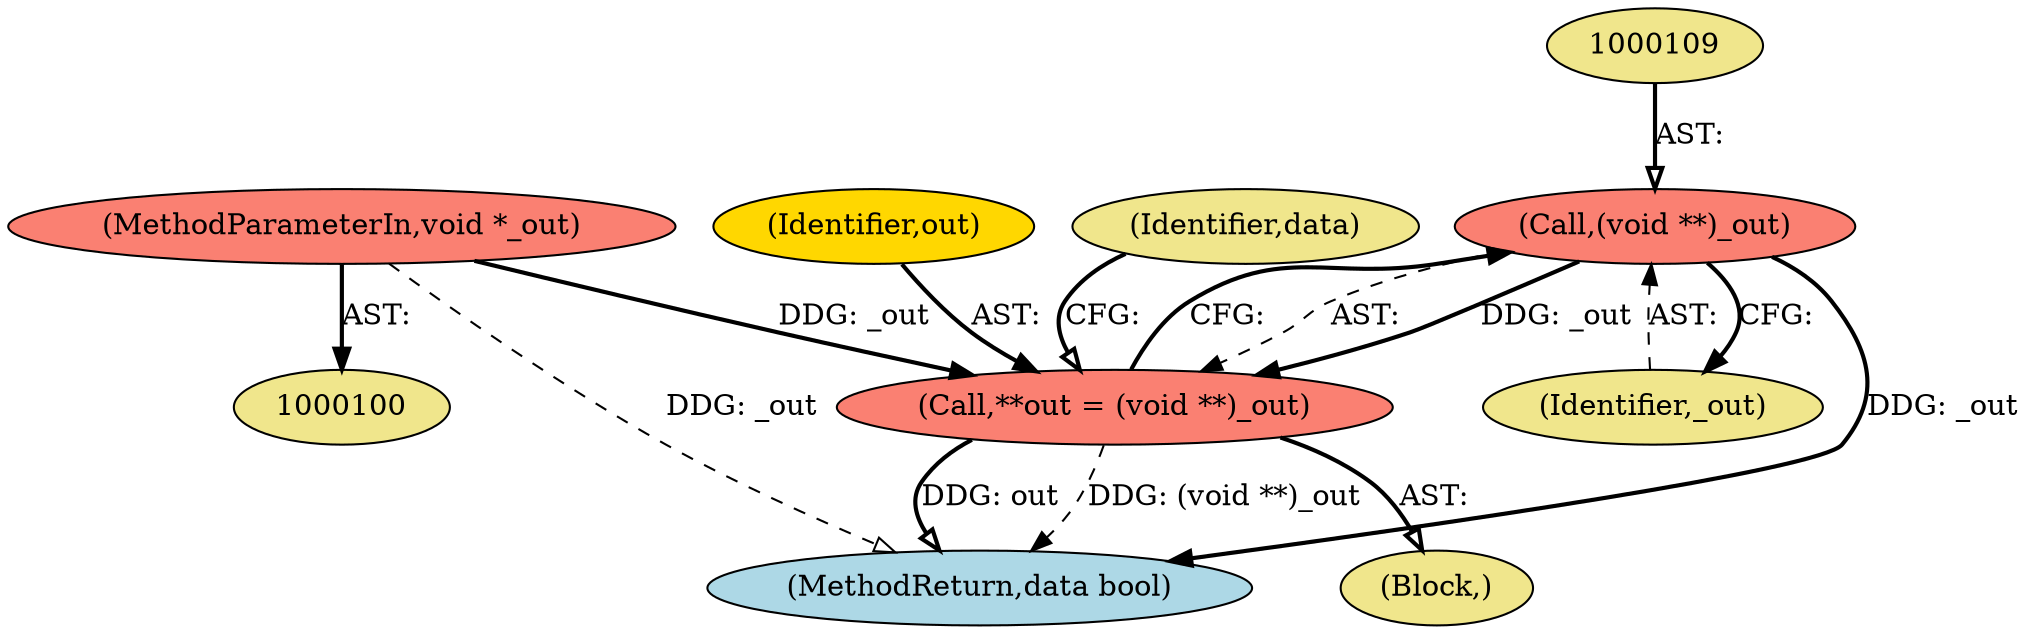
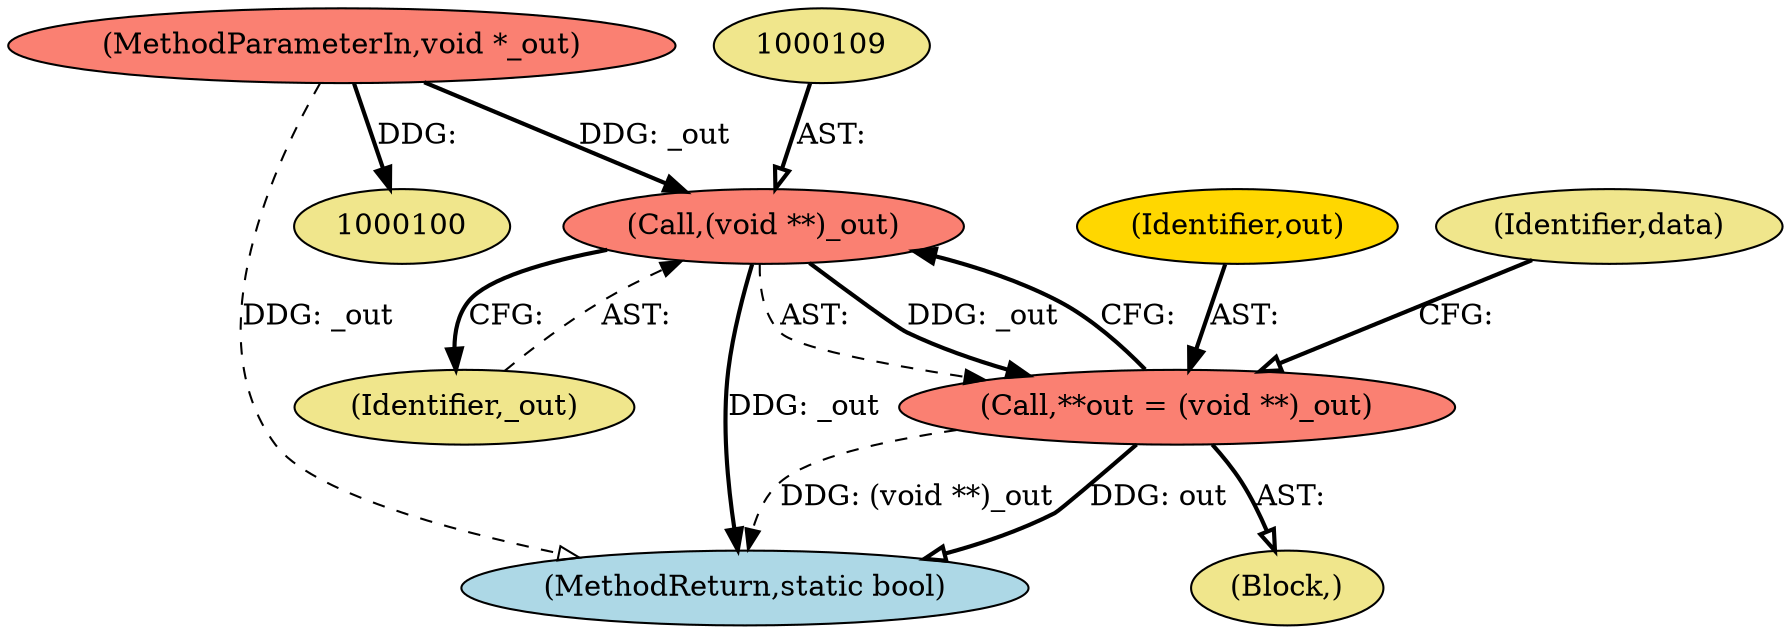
edge "(MethodParameterIn,void *_out)" -> "1000100": label "AST: " -> "DDG: "
edge "(MethodParameterIn,void *_out)" -> "(Call,**out = (void **)_out)": now "(MethodParameterIn,void *_out)" -> "(Call,(void **)_out)"
node "(MethodReturn,data bool)": label "(MethodReturn,data bool)" -> "(MethodReturn,static bool)"
